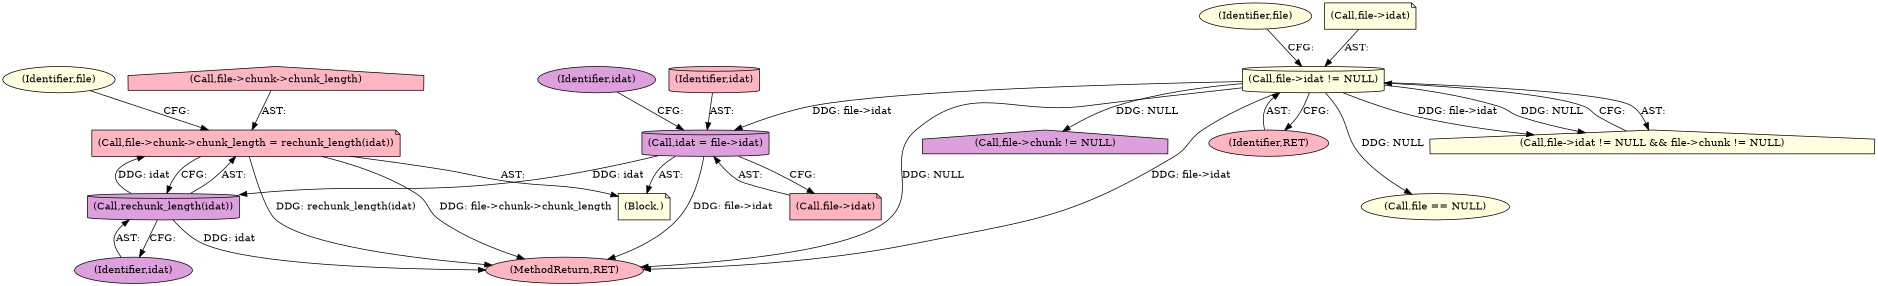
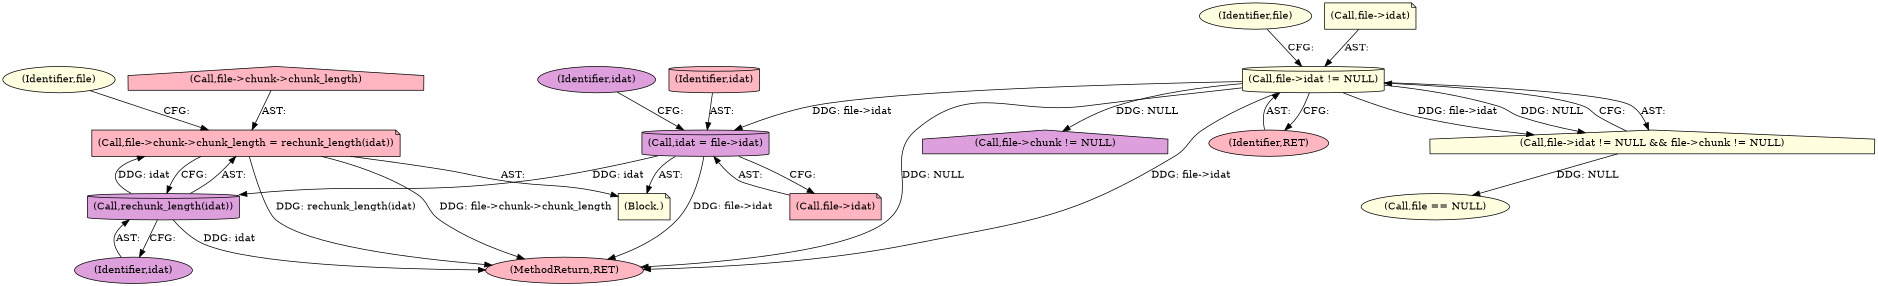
edge "(Call,file->idat != NULL)" -> "(Call,file == NULL)": now "(Call,file->idat != NULL && file->chunk != NULL)" -> "(Call,file == NULL)"
